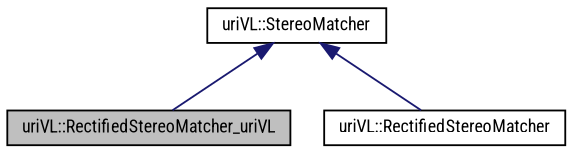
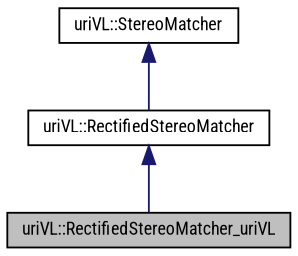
edge "uriVL::RectifiedStereoMatcher_uriVL" -> "uriVL::StereoMatcher": now "uriVL::RectifiedStereoMatcher_uriVL" -> "uriVL::RectifiedStereoMatcher"
